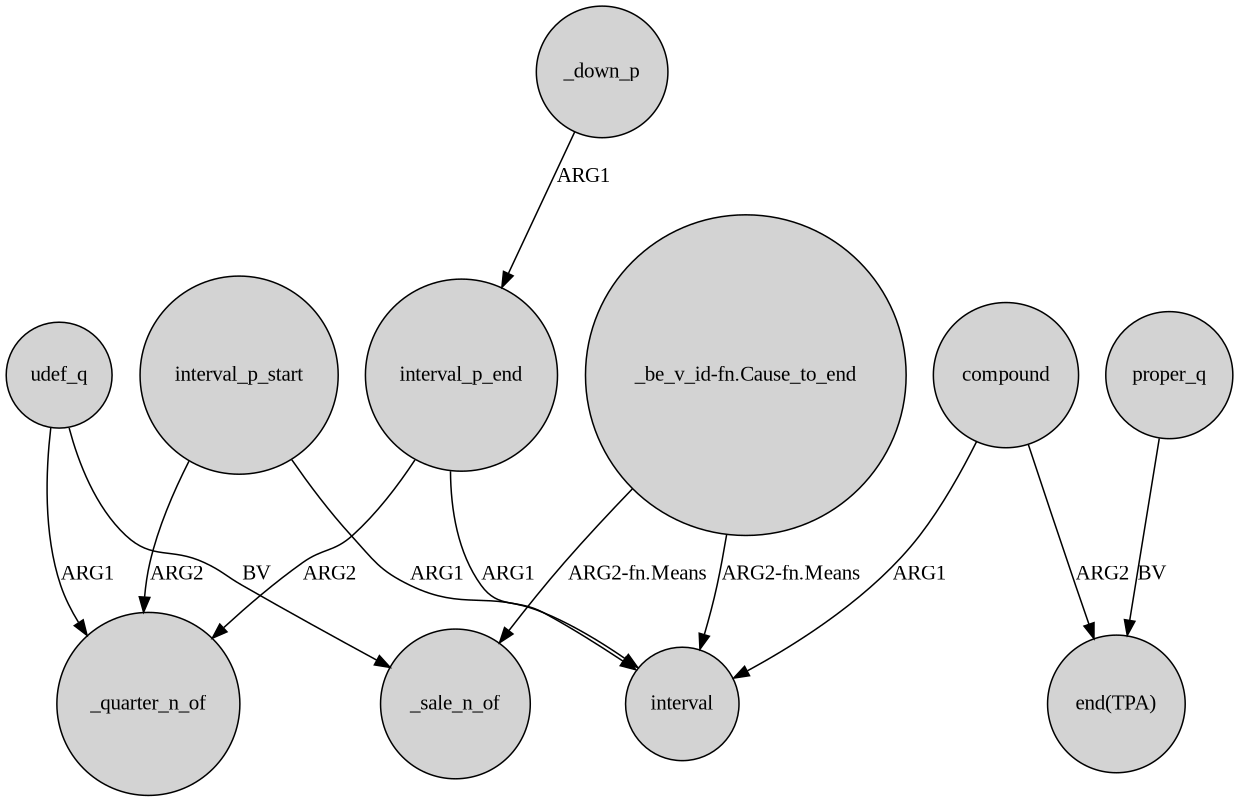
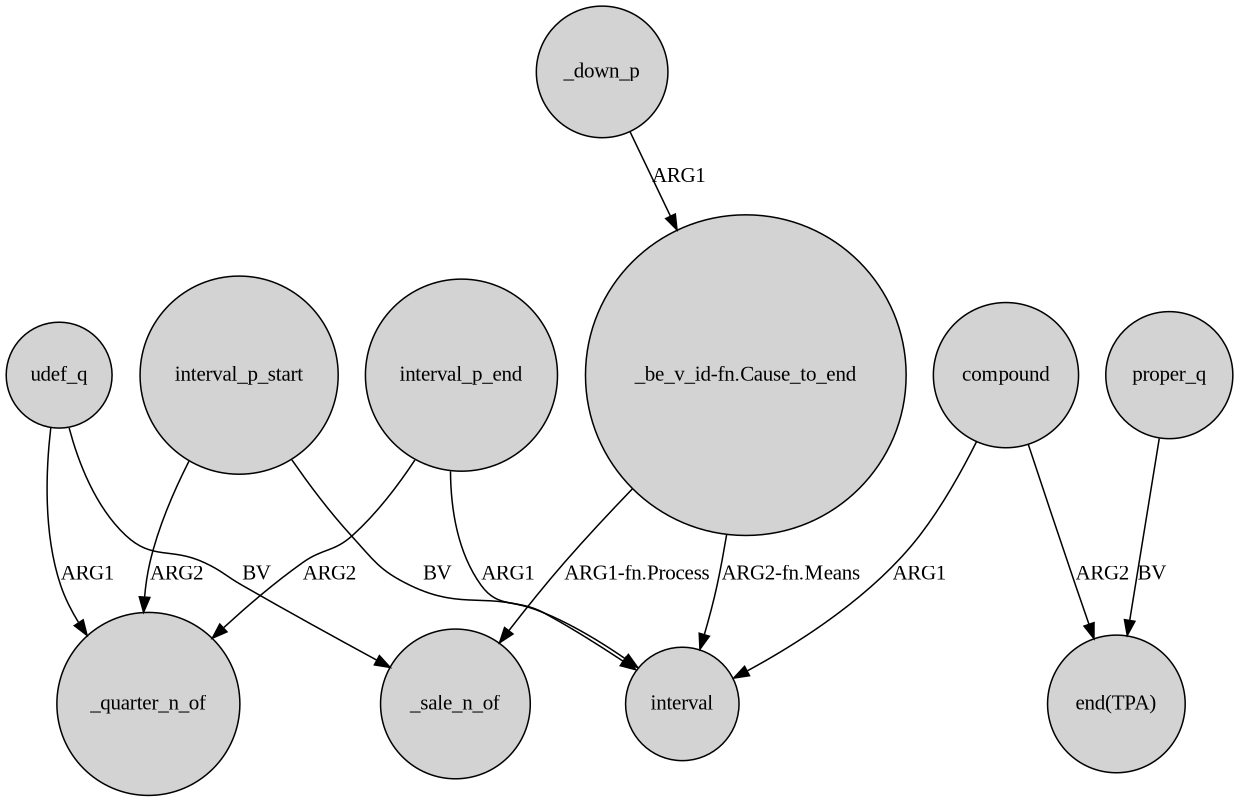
edge "_down_p" -> "interval_p_end": now "_down_p" -> "_be_v_id-fn.Cause_to_end"
edge "interval_p_start" -> "interval": label "ARG1" -> "BV"
edge "_be_v_id-fn.Cause_to_end" -> "_sale_n_of": label "ARG2-fn.Means" -> "ARG1-fn.Process"
